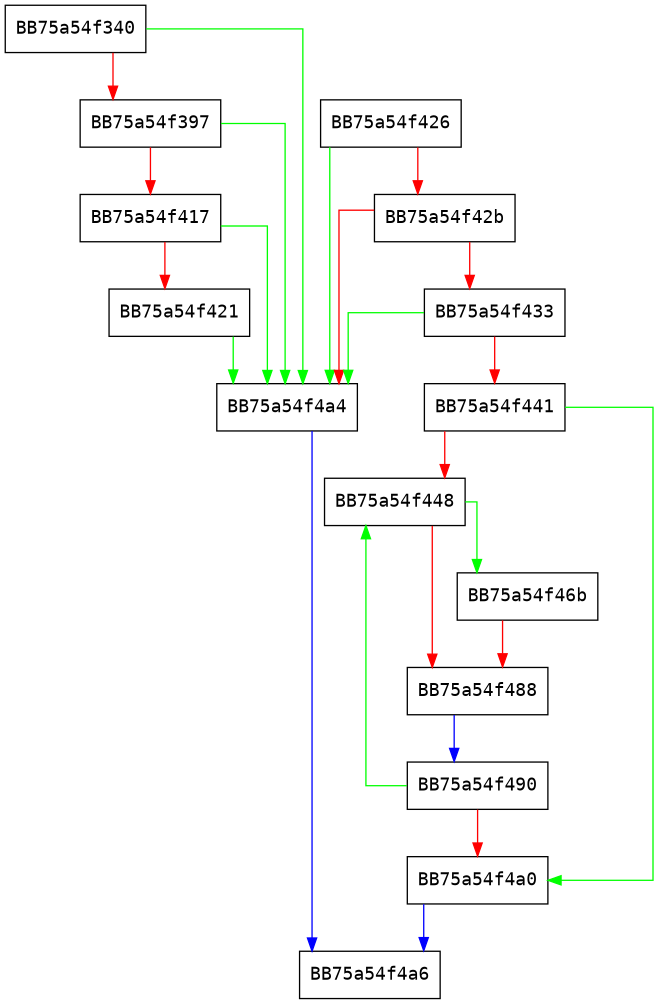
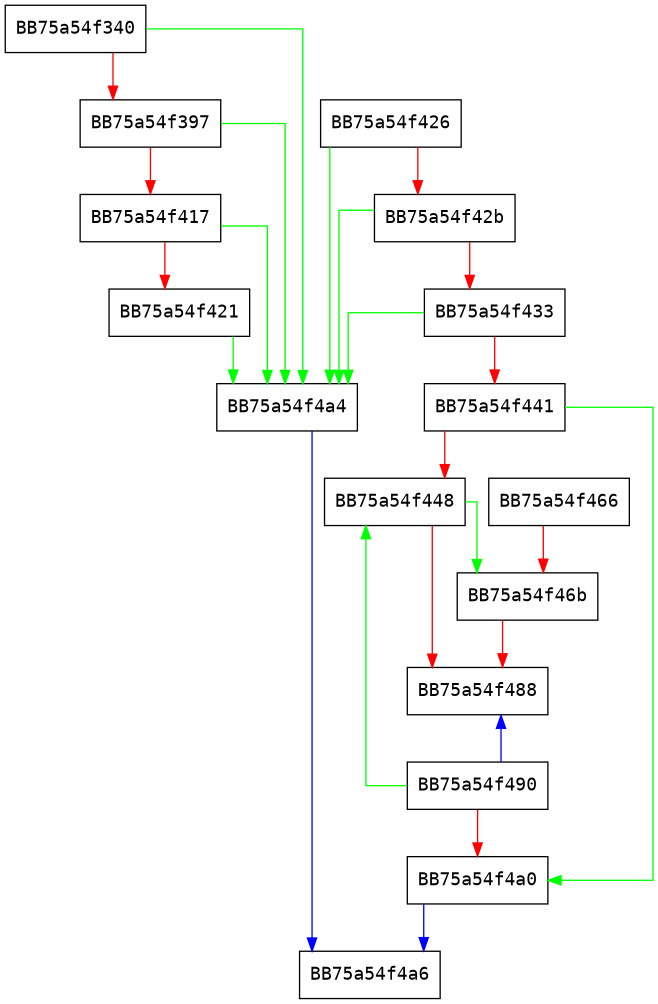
edge "BB75a54f42b" -> "BB75a54f4a4": color red -> green
node "BB75a54f466": added
edge "BB75a54f488" -> "BB75a54f490": reversed
